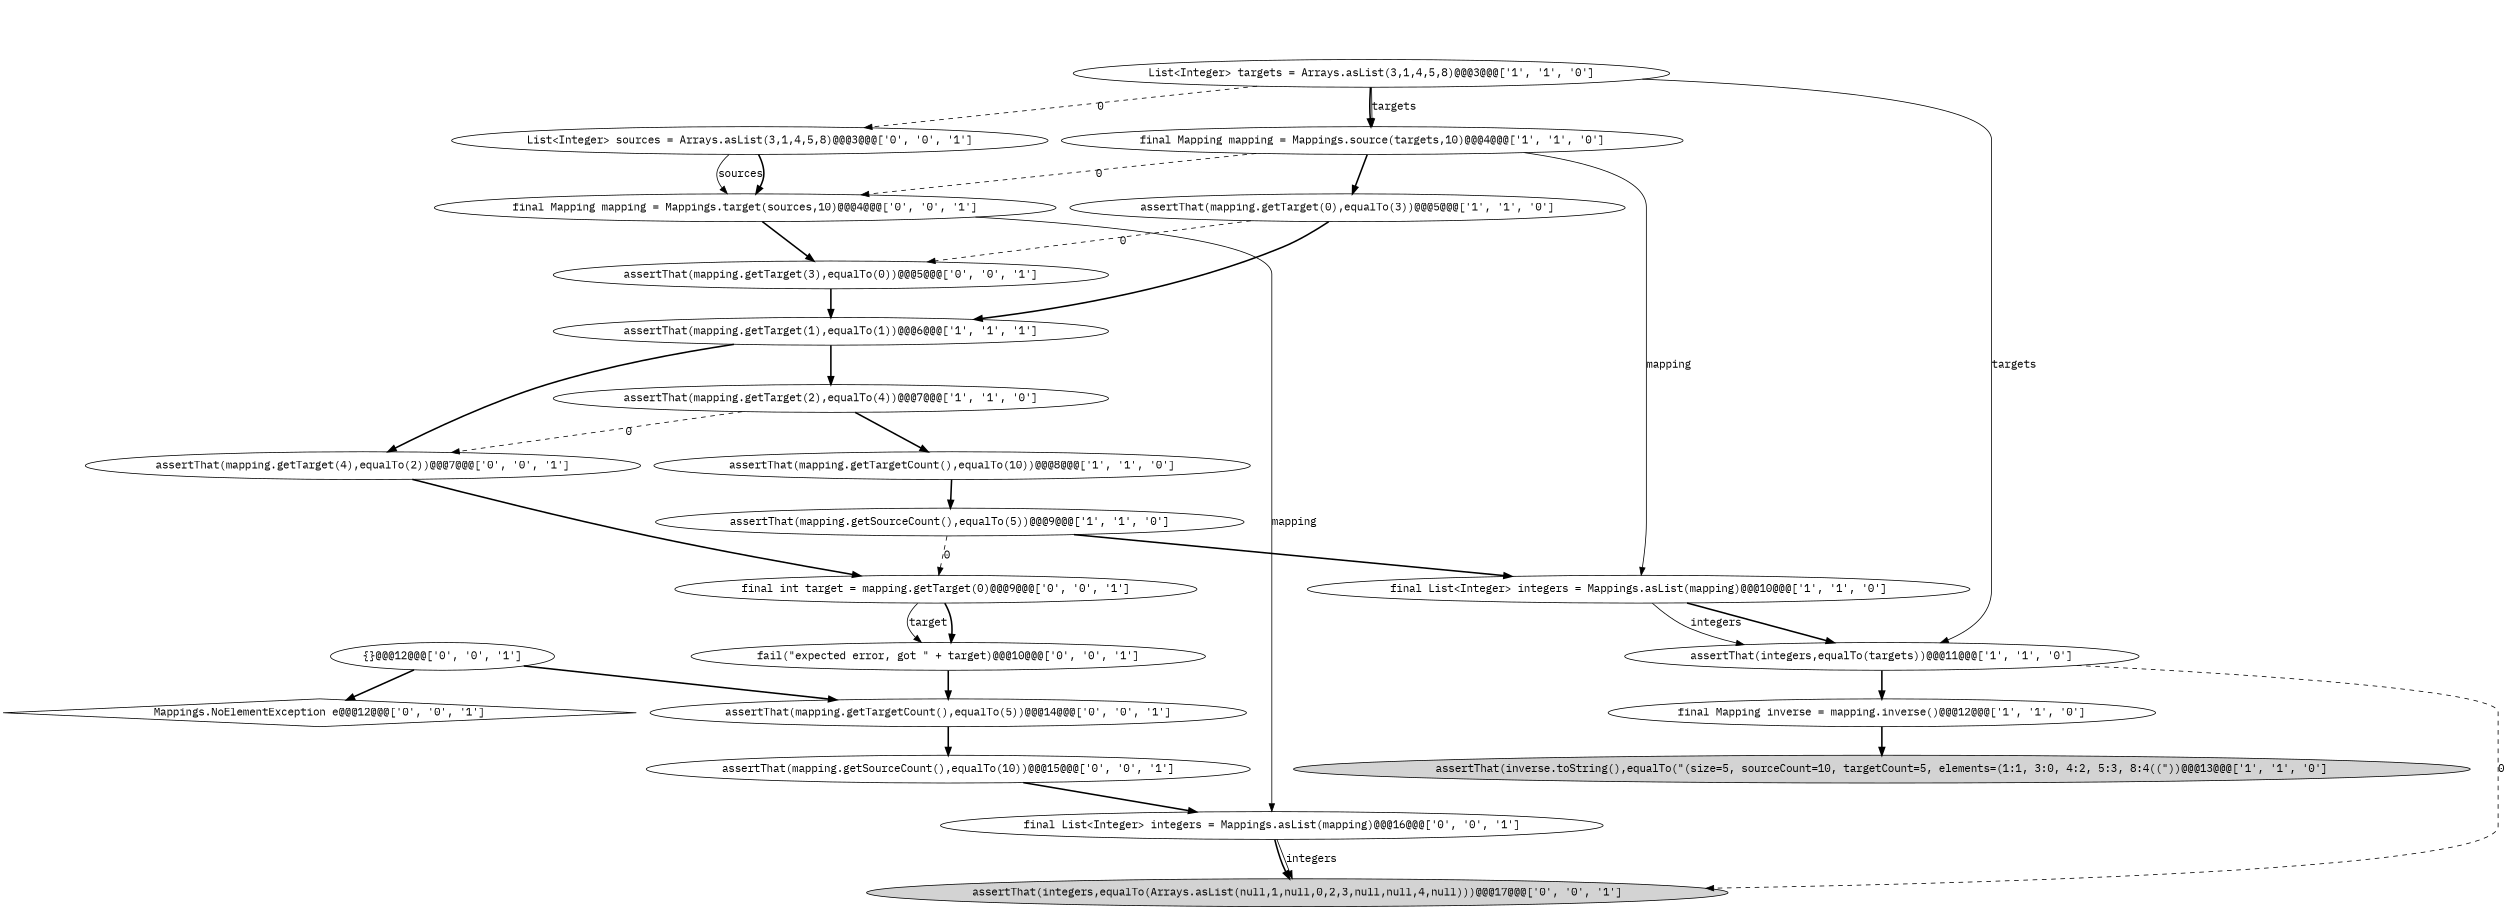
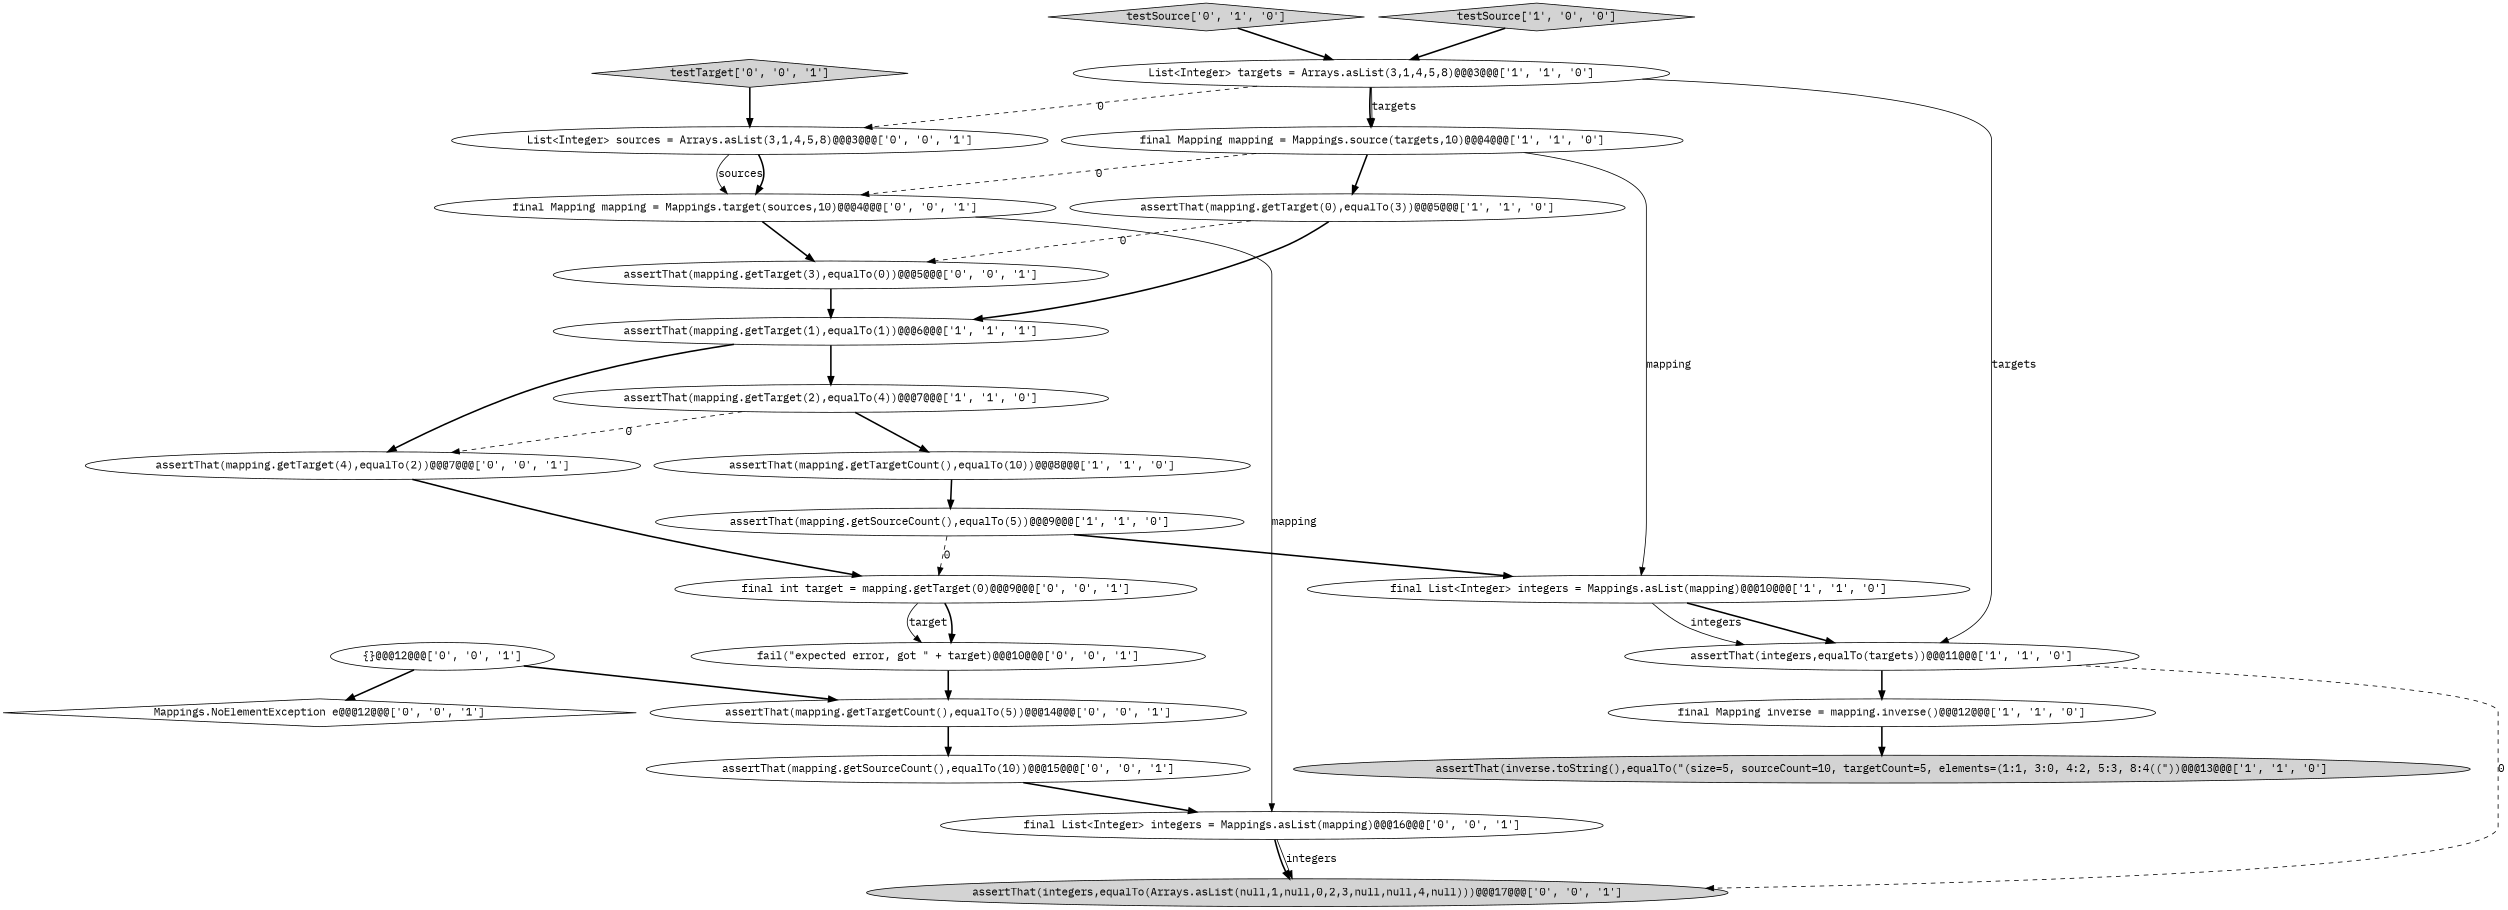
node "testSource['0', '1', '0']": added
node "testSource['1', '0', '0']": added
node "testTarget['0', '0', '1']": added
